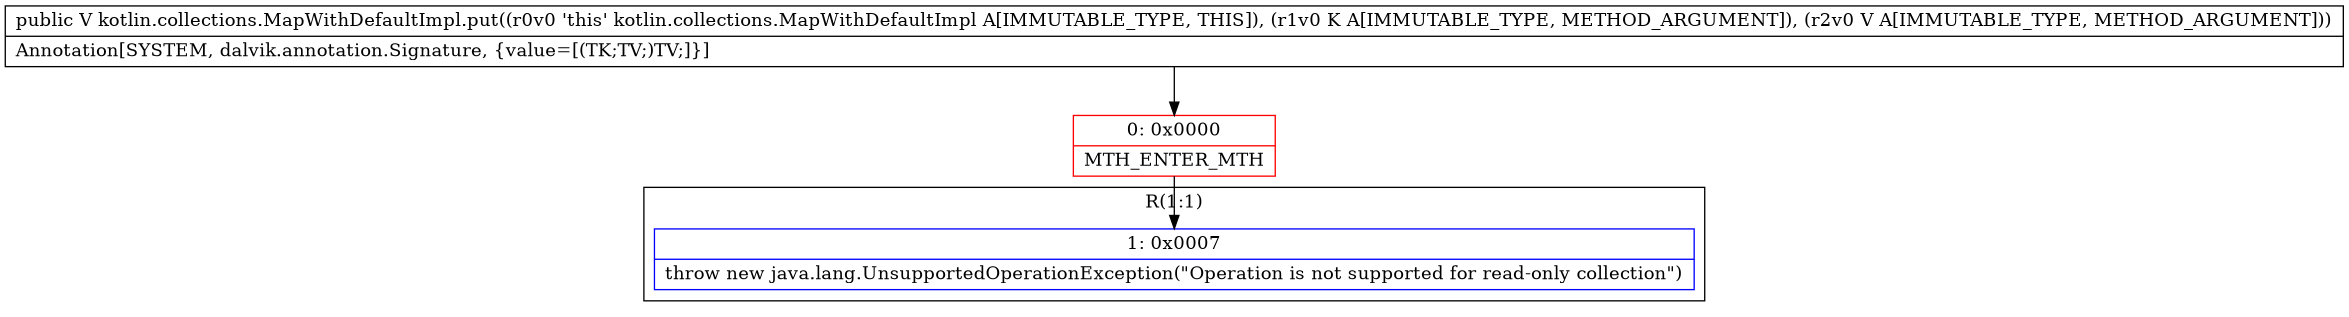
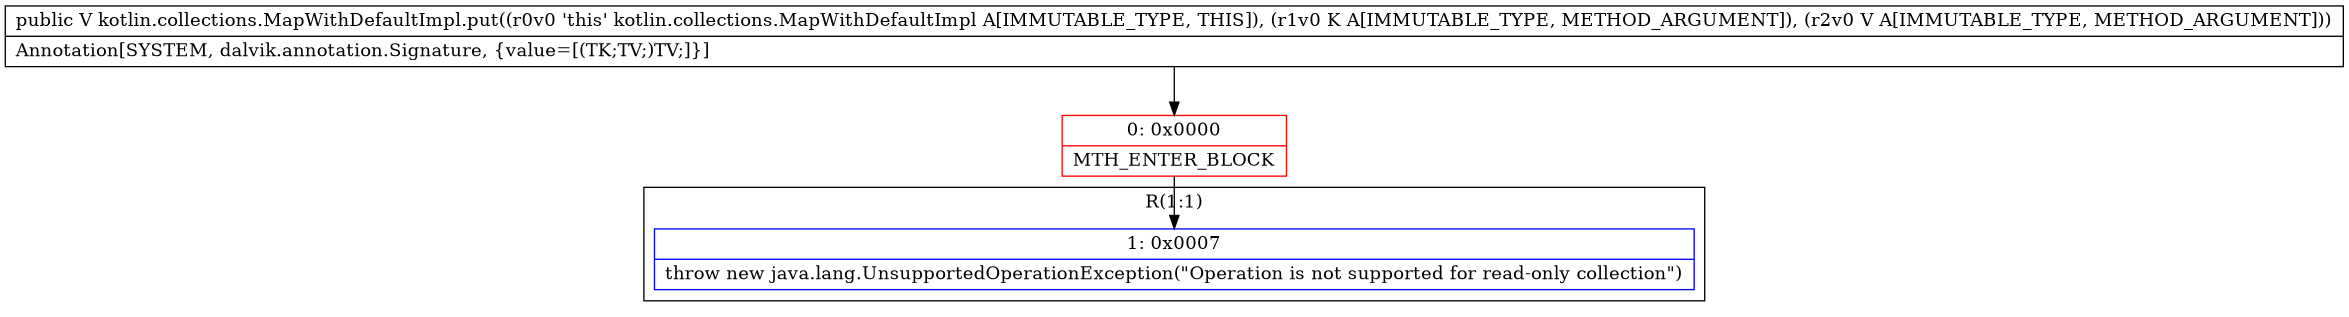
node "0: 0x0000": text "MTH_ENTER_MTH" -> "MTH_ENTER_BLOCK"
